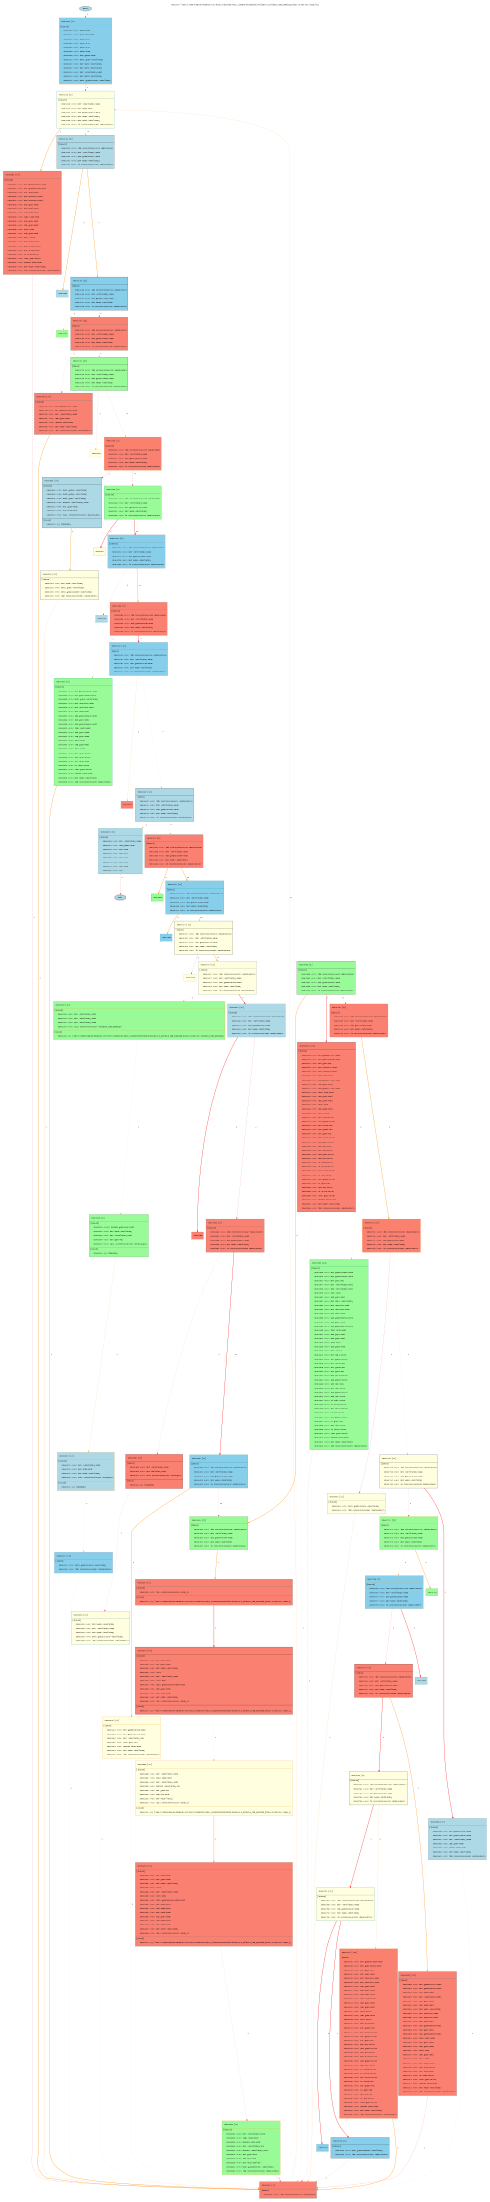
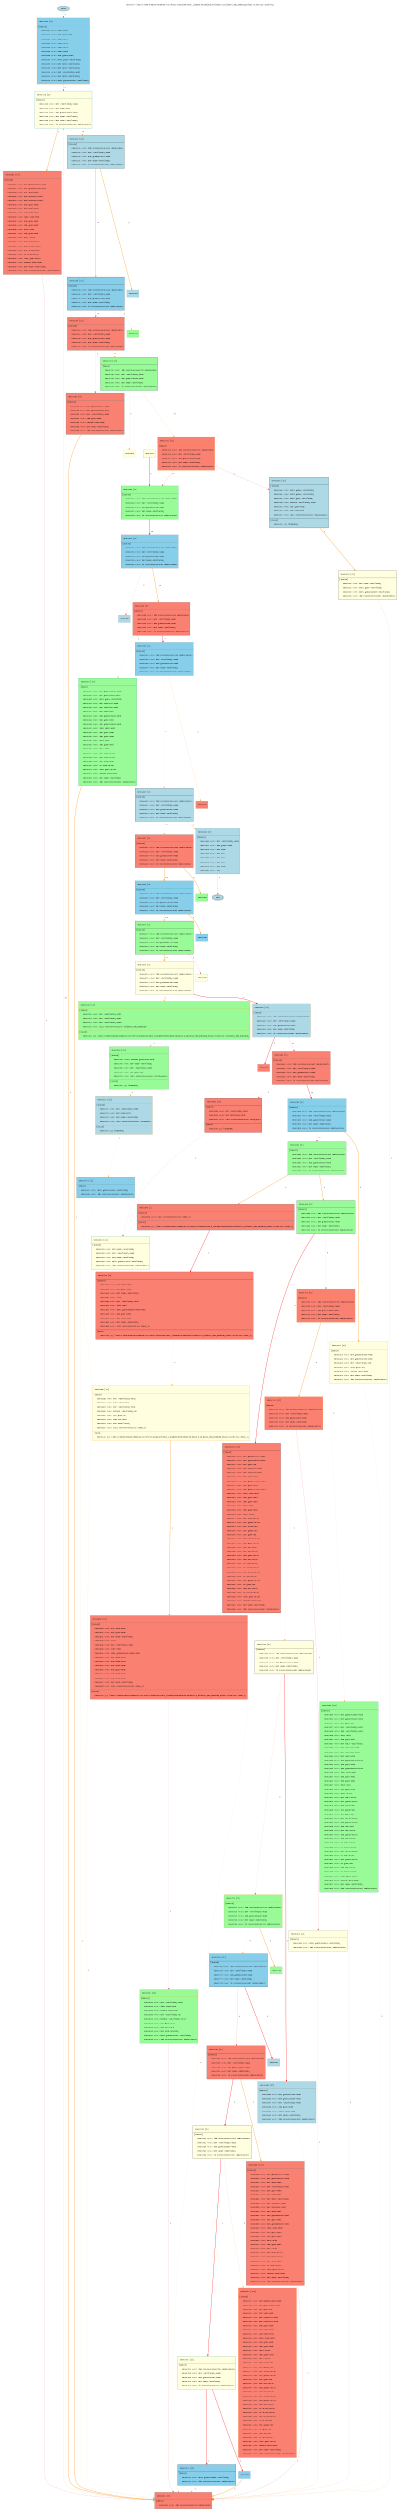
edge "0x4015a8 [25]" -> "0x401c73": reversed
node "0x401657 [25]": fillcolor lightyellow -> palegreen
edge "0x4016ed [25]" -> "0x4016d4 [25]": reversed
node "0x40176a [25]": color darkorange -> black
edge "0x401935 [134]" -> "0x401ee5 [5]": now "0x4017ce" -> "0x401ee5 [5]"
